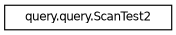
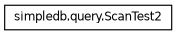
node "query.query.ScanTest2": label "query.query.ScanTest2" -> "simpledb.query.ScanTest2"
